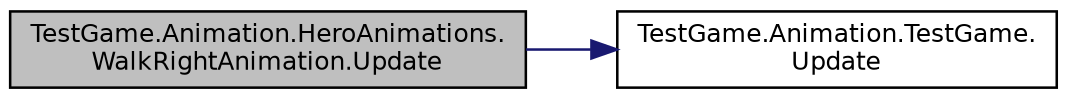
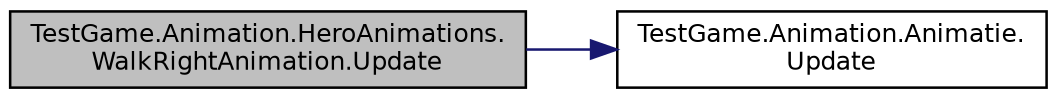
node "TestGame.Animation.TestGame. Update": label "TestGame.Animation.TestGame. Update" -> "TestGame.Animation.Animatie. Update"
